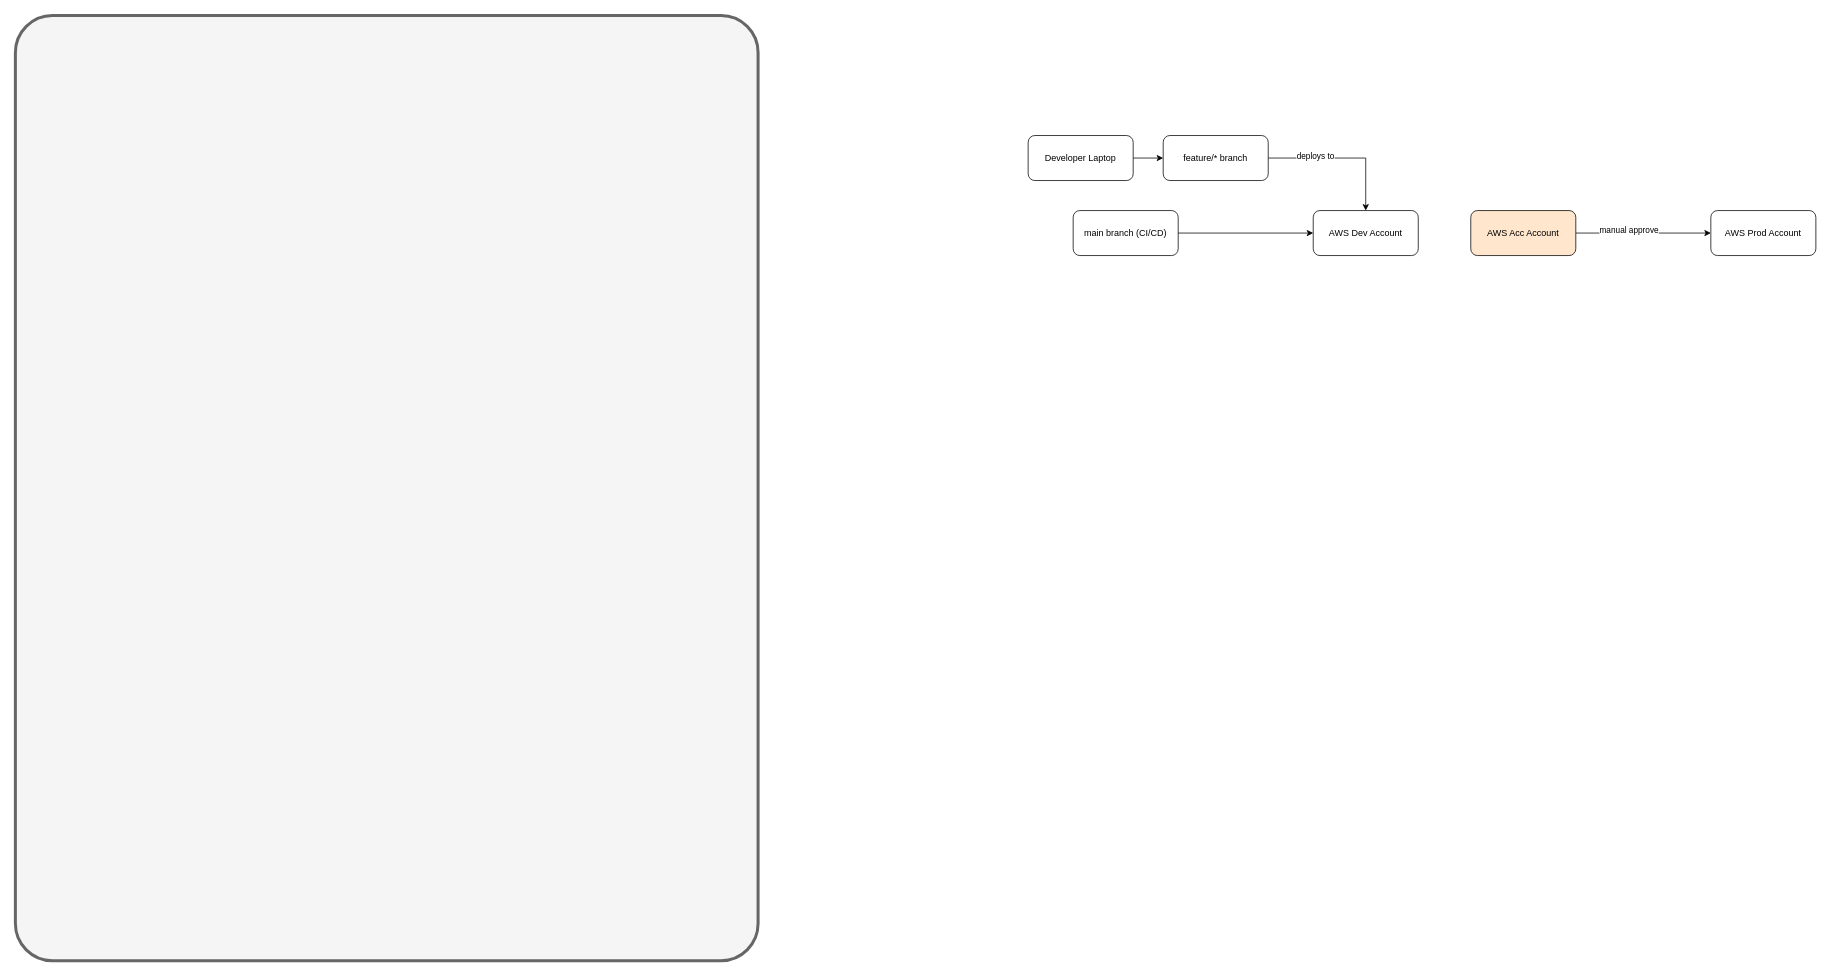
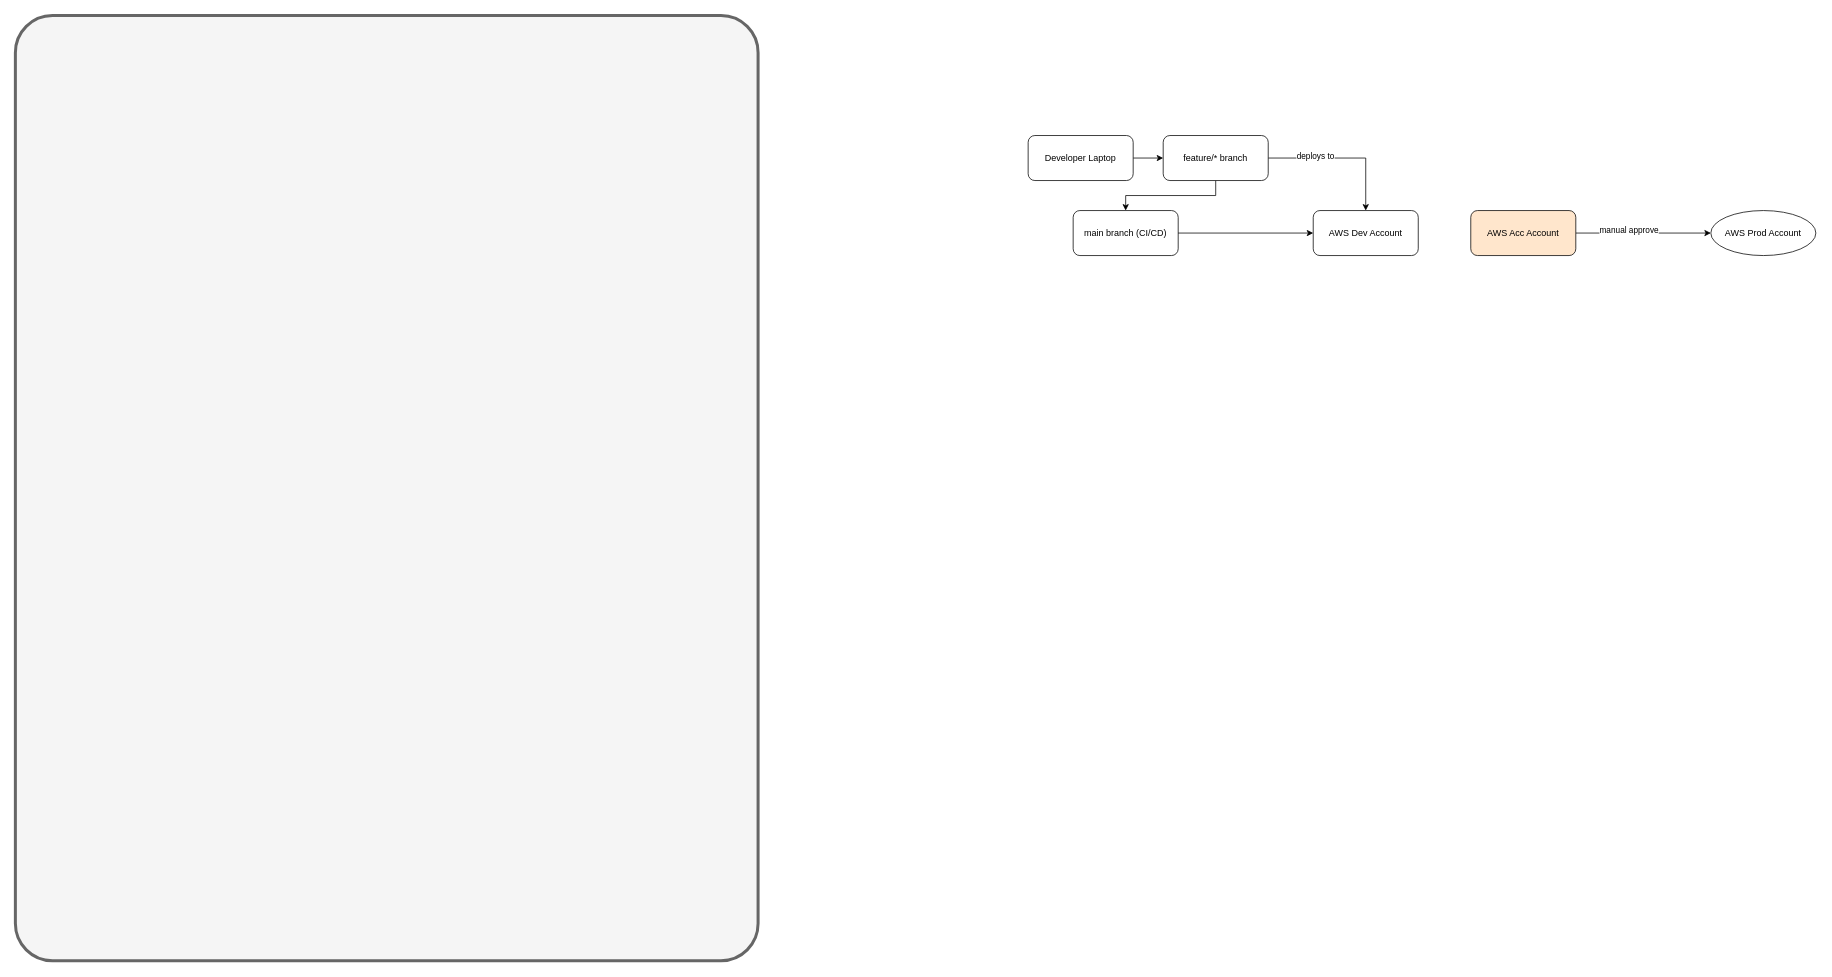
edge "feature/* branch" -> "main branch (CI/CD)": added
node "AWS Prod Account": shape rounded rectangle -> ellipse
